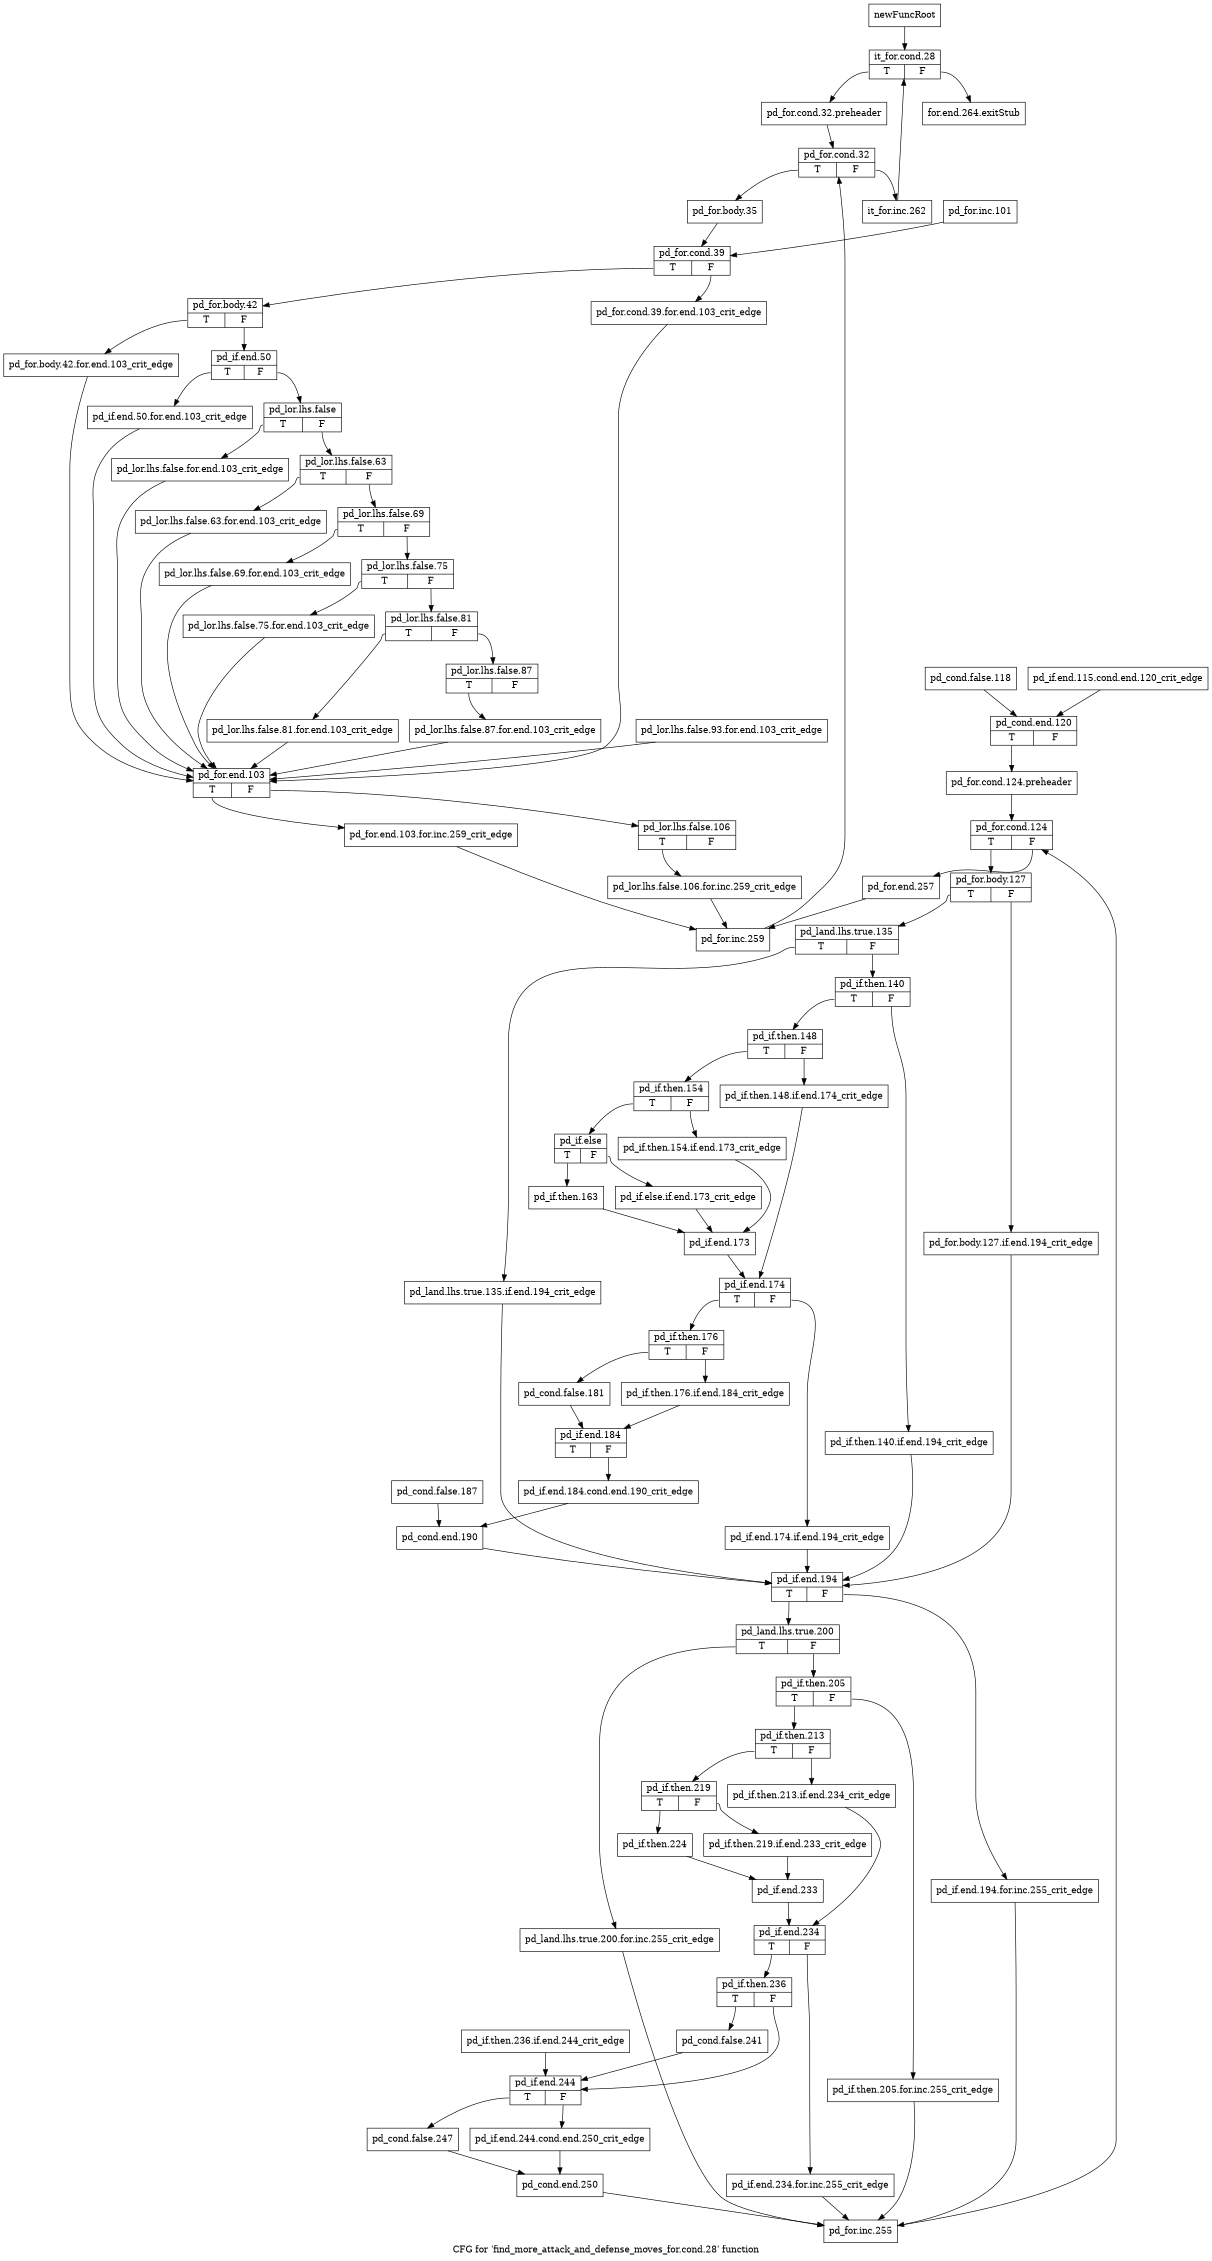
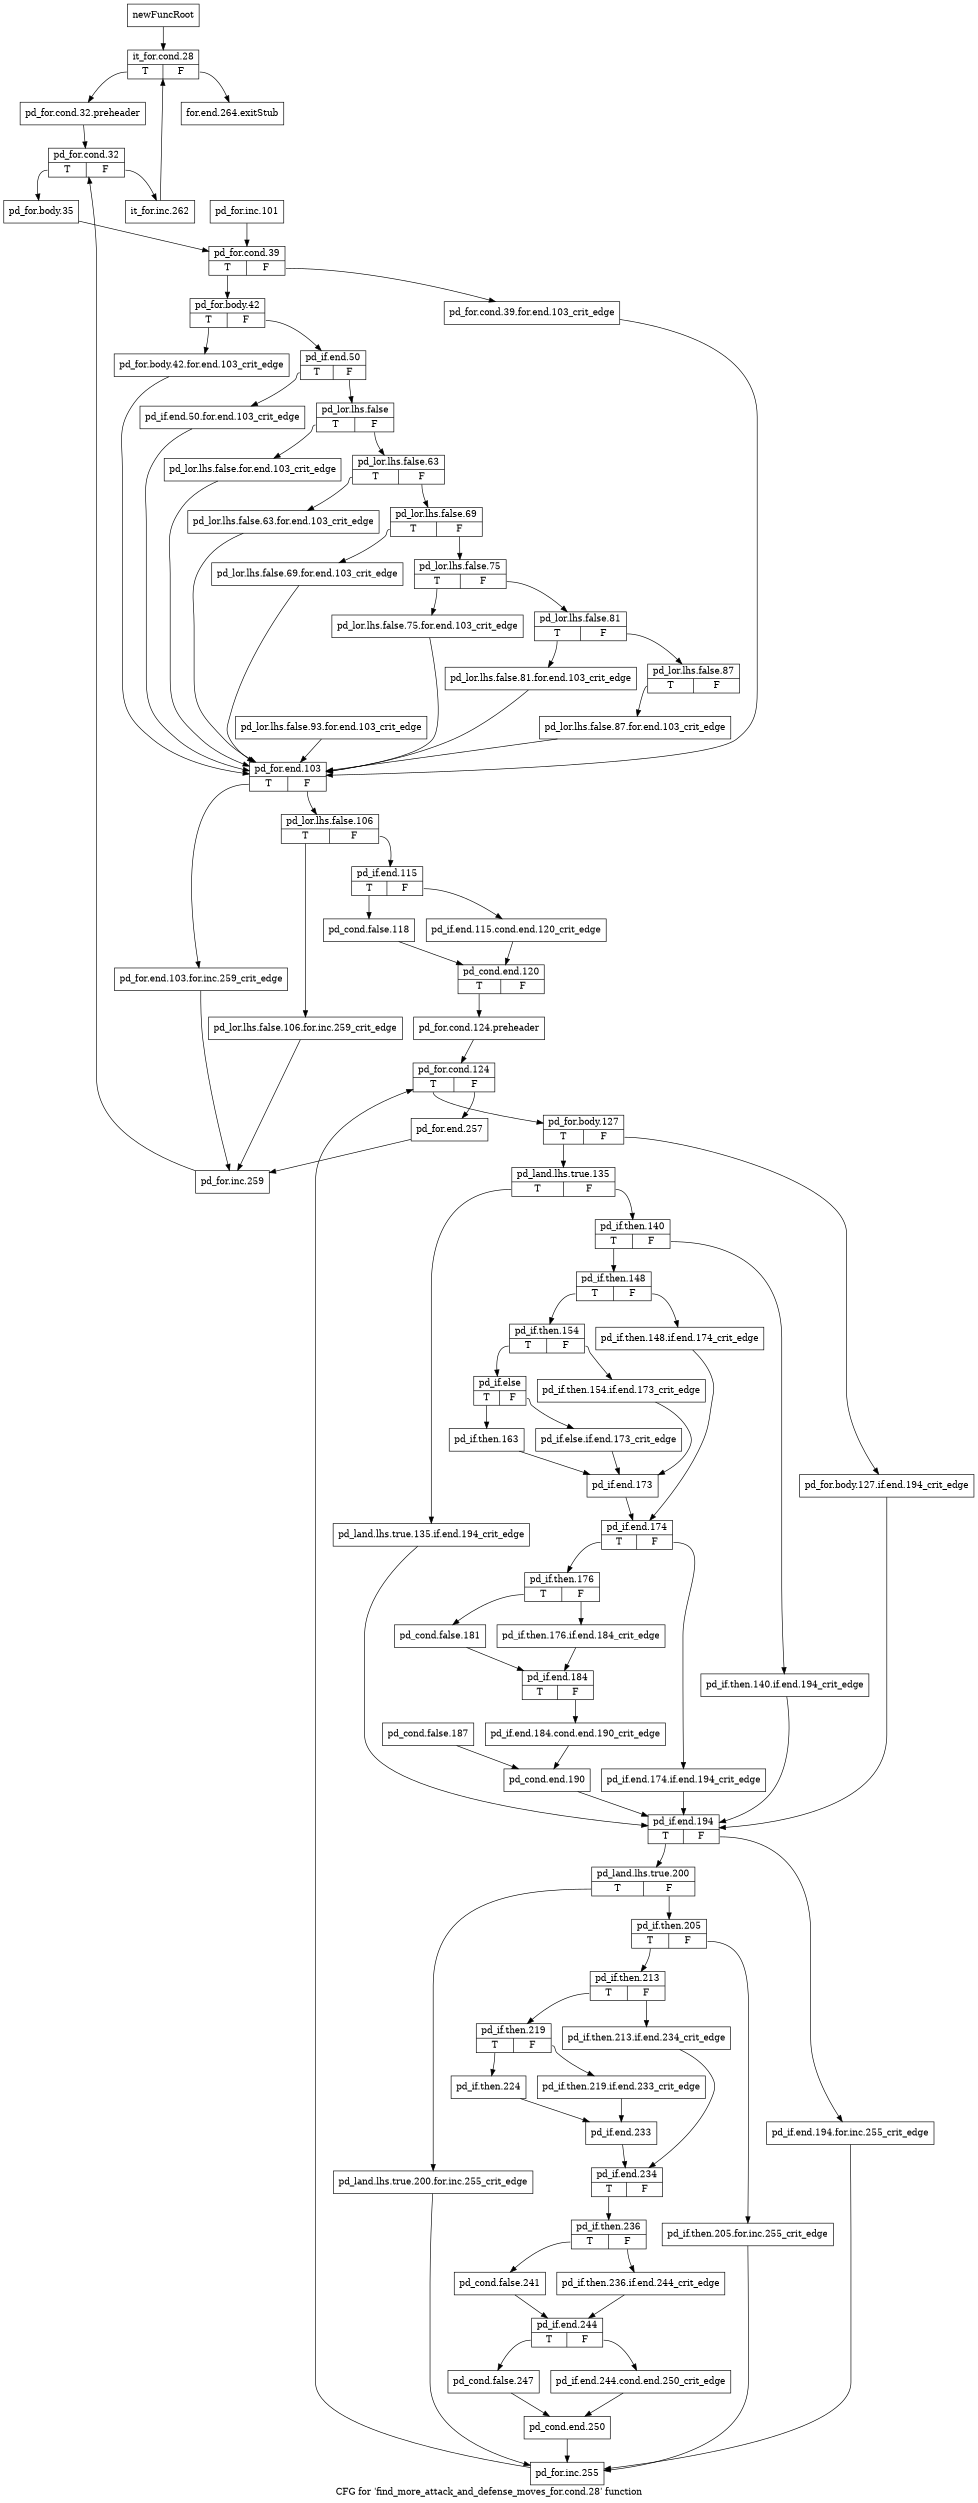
node "pd_if.end.115": added
edge "pd_if.then.236" -> "pd_if.end.244": now "pd_if.then.236" -> "pd_if.then.236.if.end.244_crit_edge"
node "pd_if.end.234.for.inc.255_crit_edge": removed
